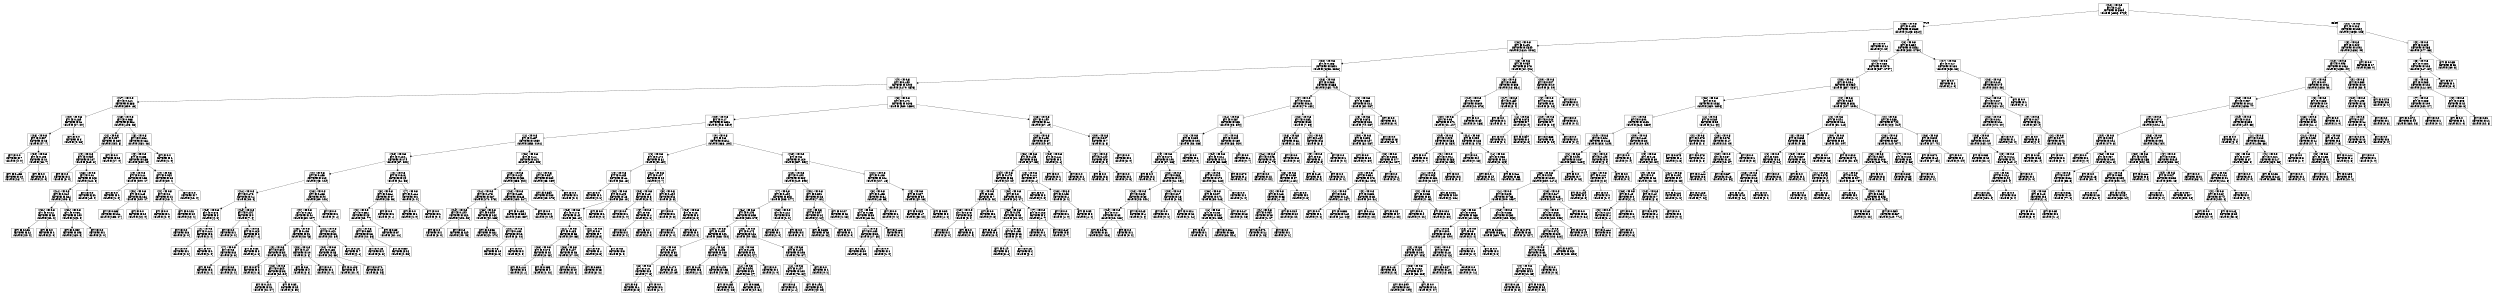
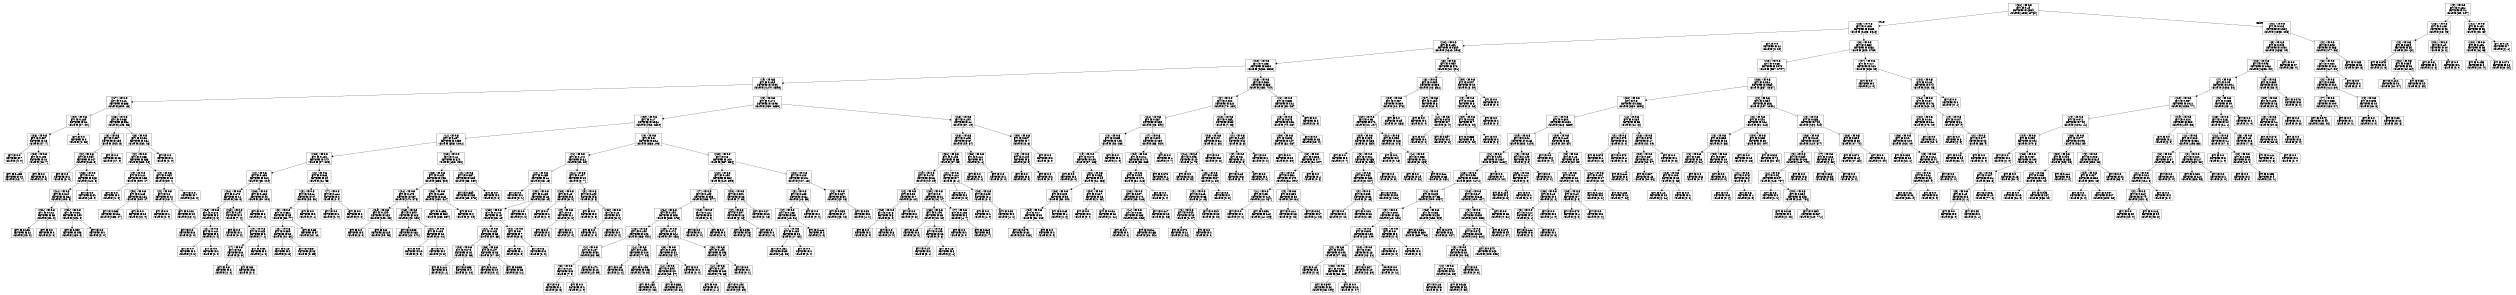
edge "X[18] <= 0.5 gini = 0.428 samples = 96 value = [50, 111]" -> "X[0] <= 0.5 gini = 0.434 samples = 94 value = [50, 107]": removed
